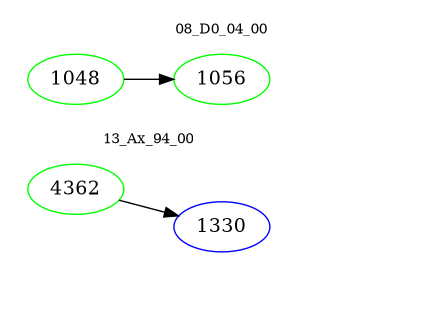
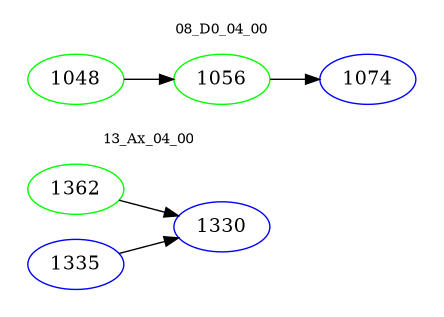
node "1074": added
cluster "13_Ax_94_00": label "13_Ax_94_00" -> "13_Ax_04_00"
node "4362": label "4362" -> "1362"
node "1335": added
